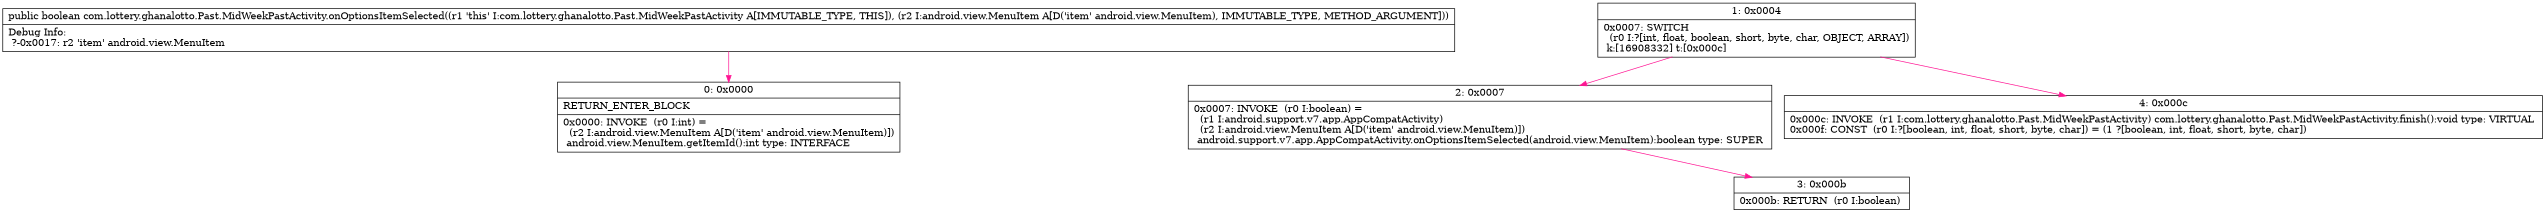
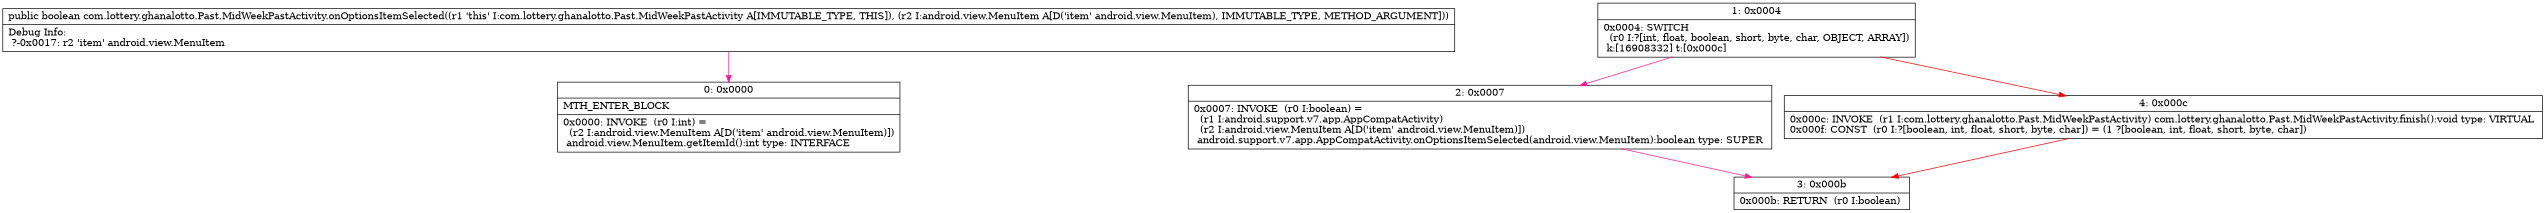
node "1: 0x0004": text "0x0007: SWITCH" -> "0x0004: SWITCH"
edge "1: 0x0004" -> "4: 0x000c": color deeppink -> red
node "0: 0x0000": text "RETURN_ENTER_BLOCK" -> "MTH_ENTER_BLOCK"
edge "4: 0x000c" -> "3: 0x000b": added
